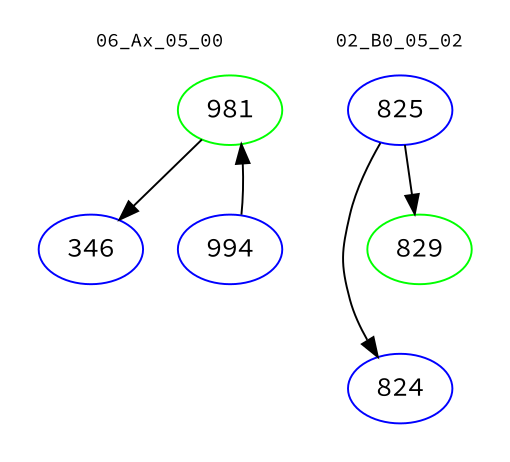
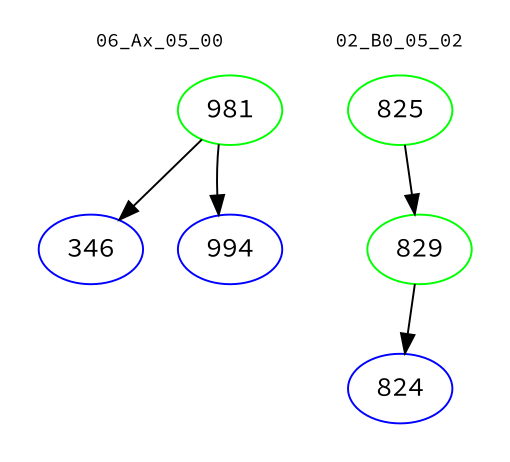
node "825": color blue -> green
edge "994" -> "981": reversed
edge "825" -> "824": now "829" -> "824"
